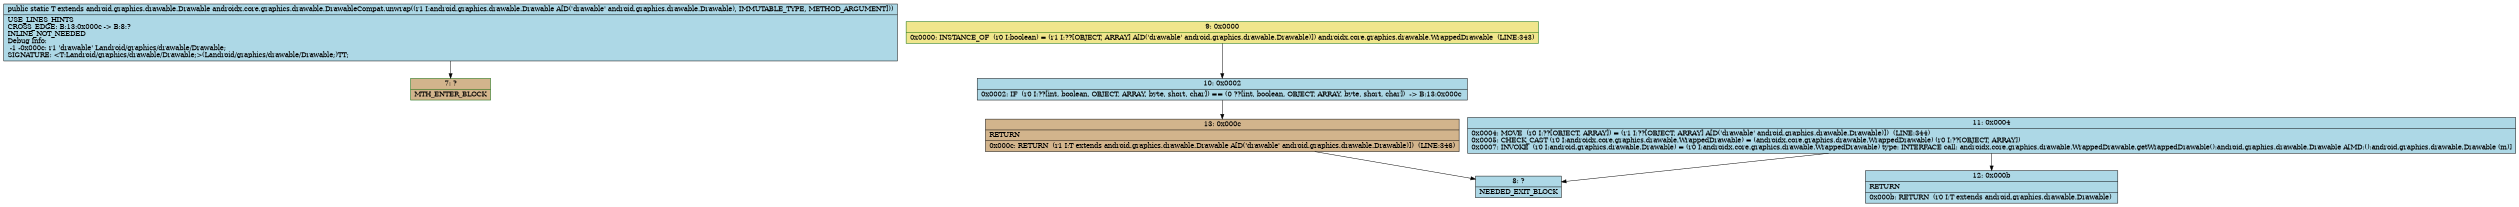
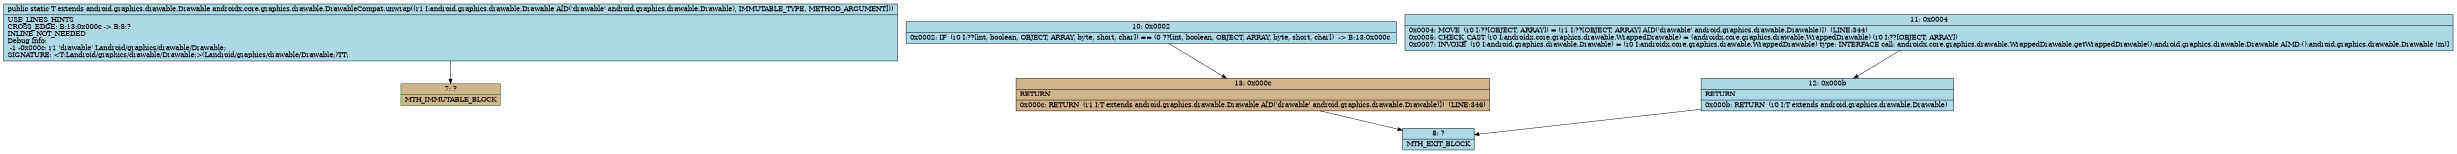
node "9: 0x0000": removed
node "7: ?": text "MTH_ENTER_BLOCK" -> "MTH_IMMUTABLE_BLOCK"
edge "11: 0x0004" -> "8: ?": now "12: 0x000b" -> "8: ?"
node "8: ?": text "NEEDED_EXIT_BLOCK" -> "MTH_EXIT_BLOCK"
